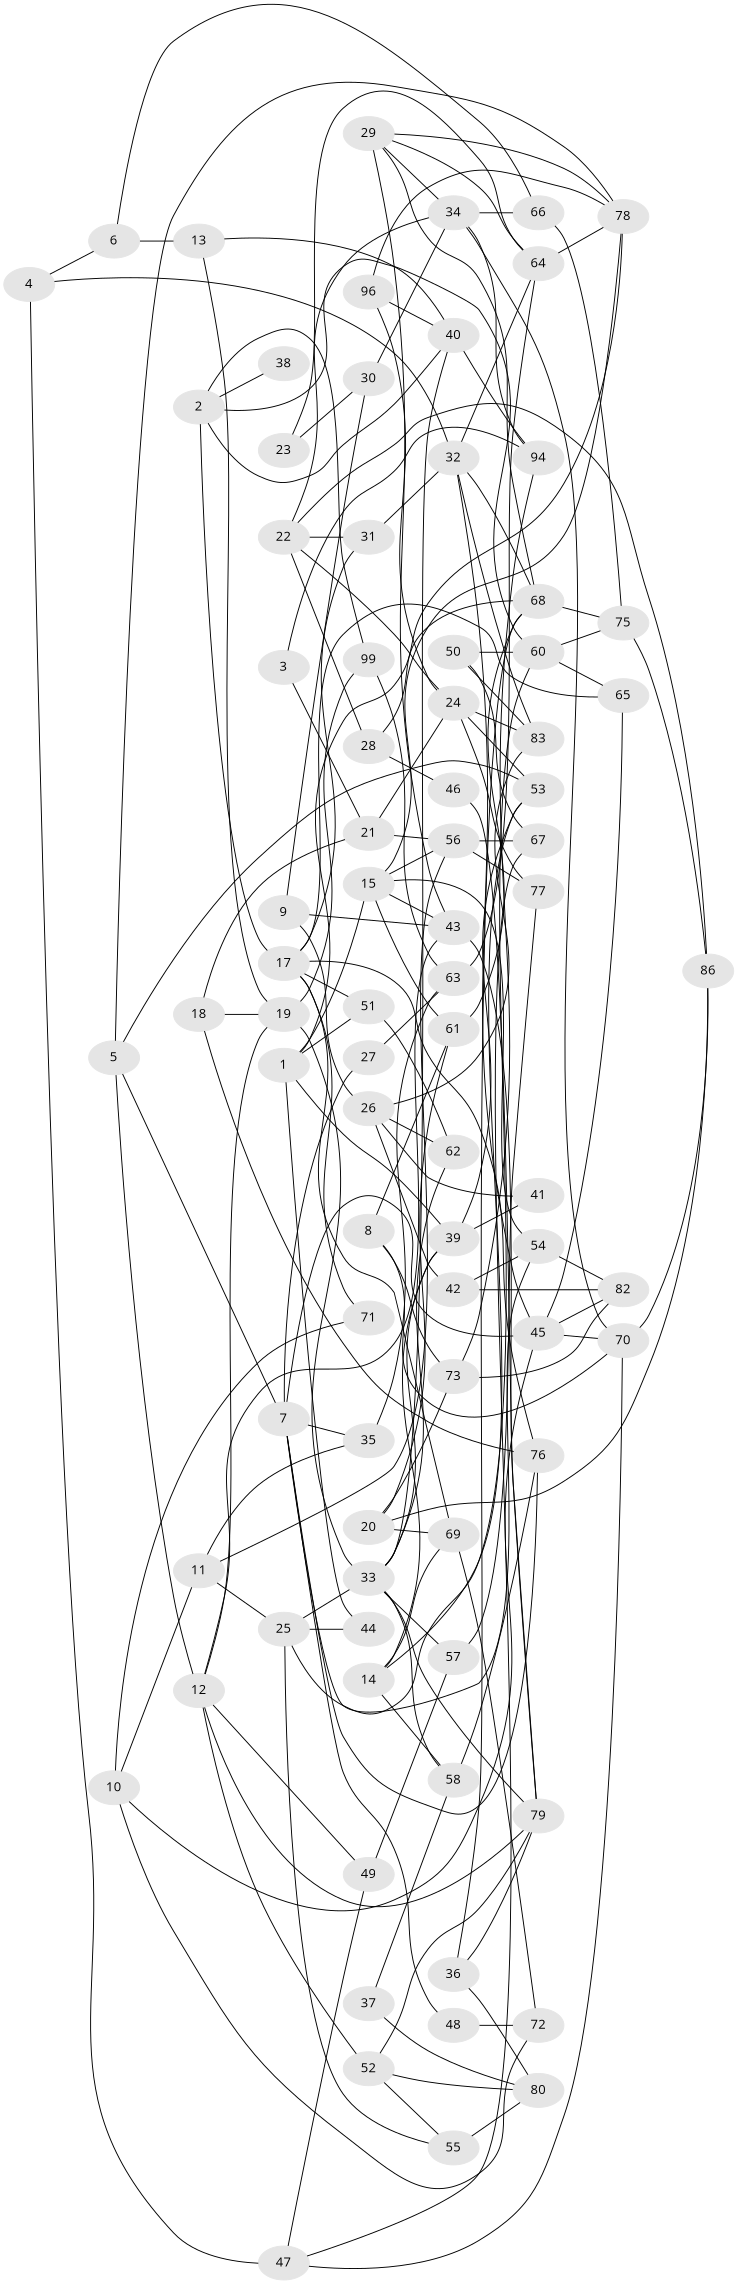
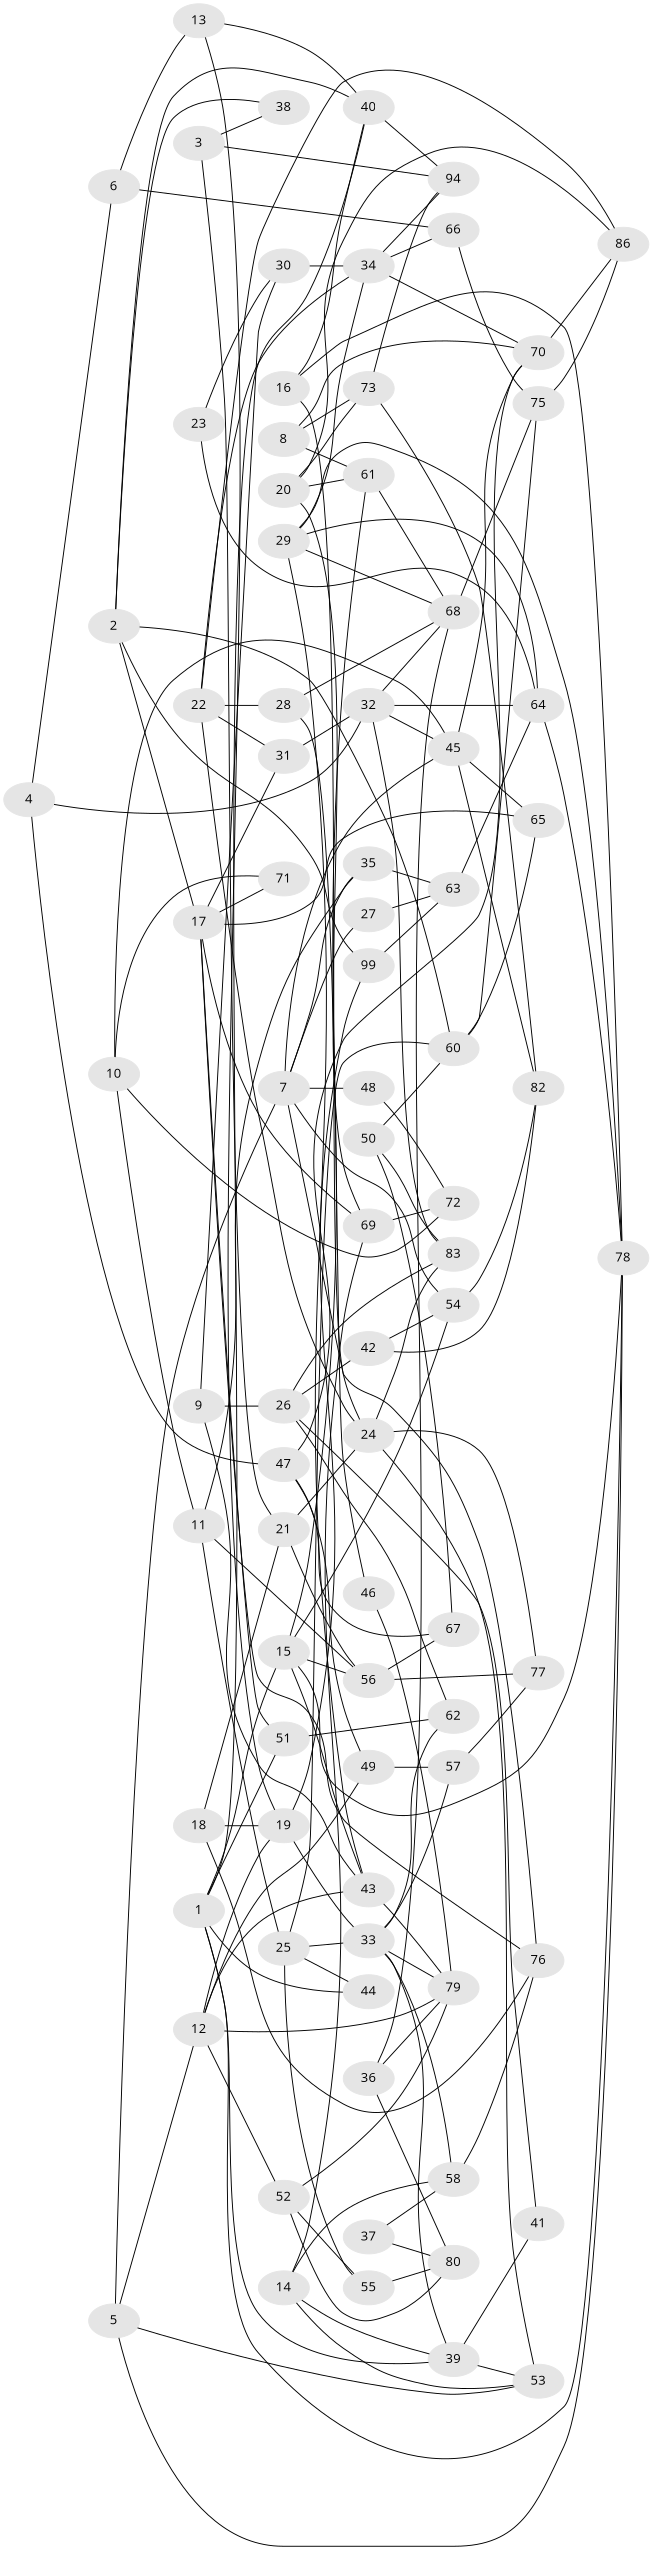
edge "38" -- "3": added
node "96": label "96" -> "16"
edge "40" -- "33": now "40" -- "1"
